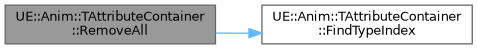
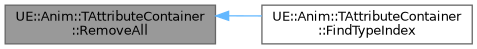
edge "UE::Anim::TAttributeContainer ::RemoveAll" -> "UE::Anim::TAttributeContainer ::FindTypeIndex": reversed
